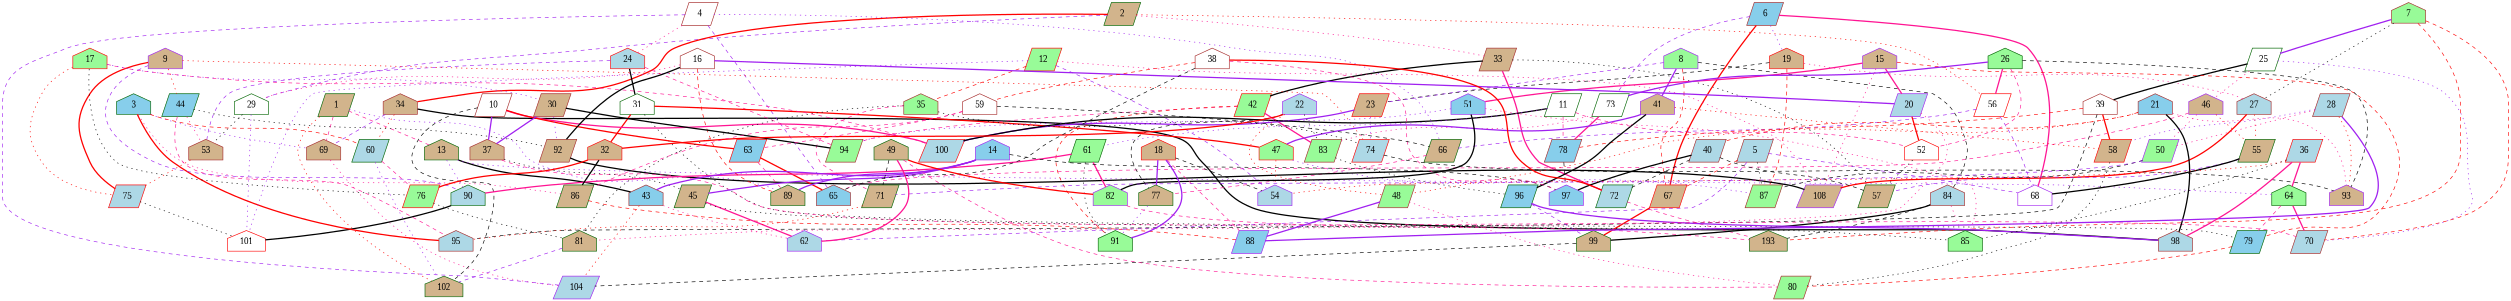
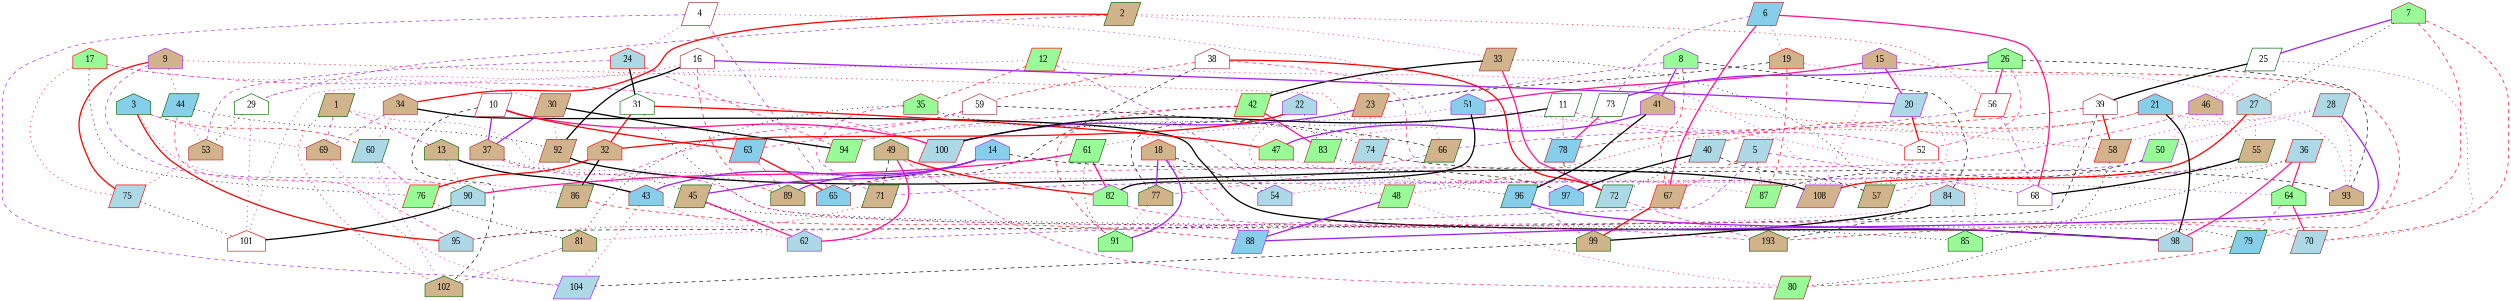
edge "6" -- "67": color red -> deeppink
edge "40" -- "72": style dashed -> dotted
